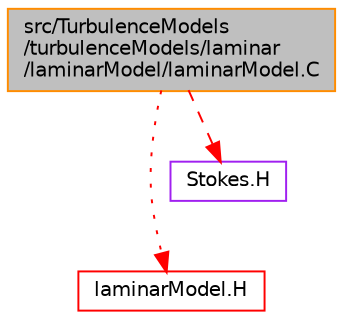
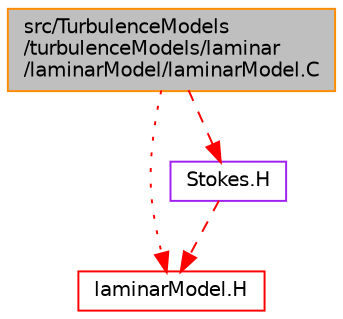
edge "Stokes.H" -> "laminarModel.H": added
